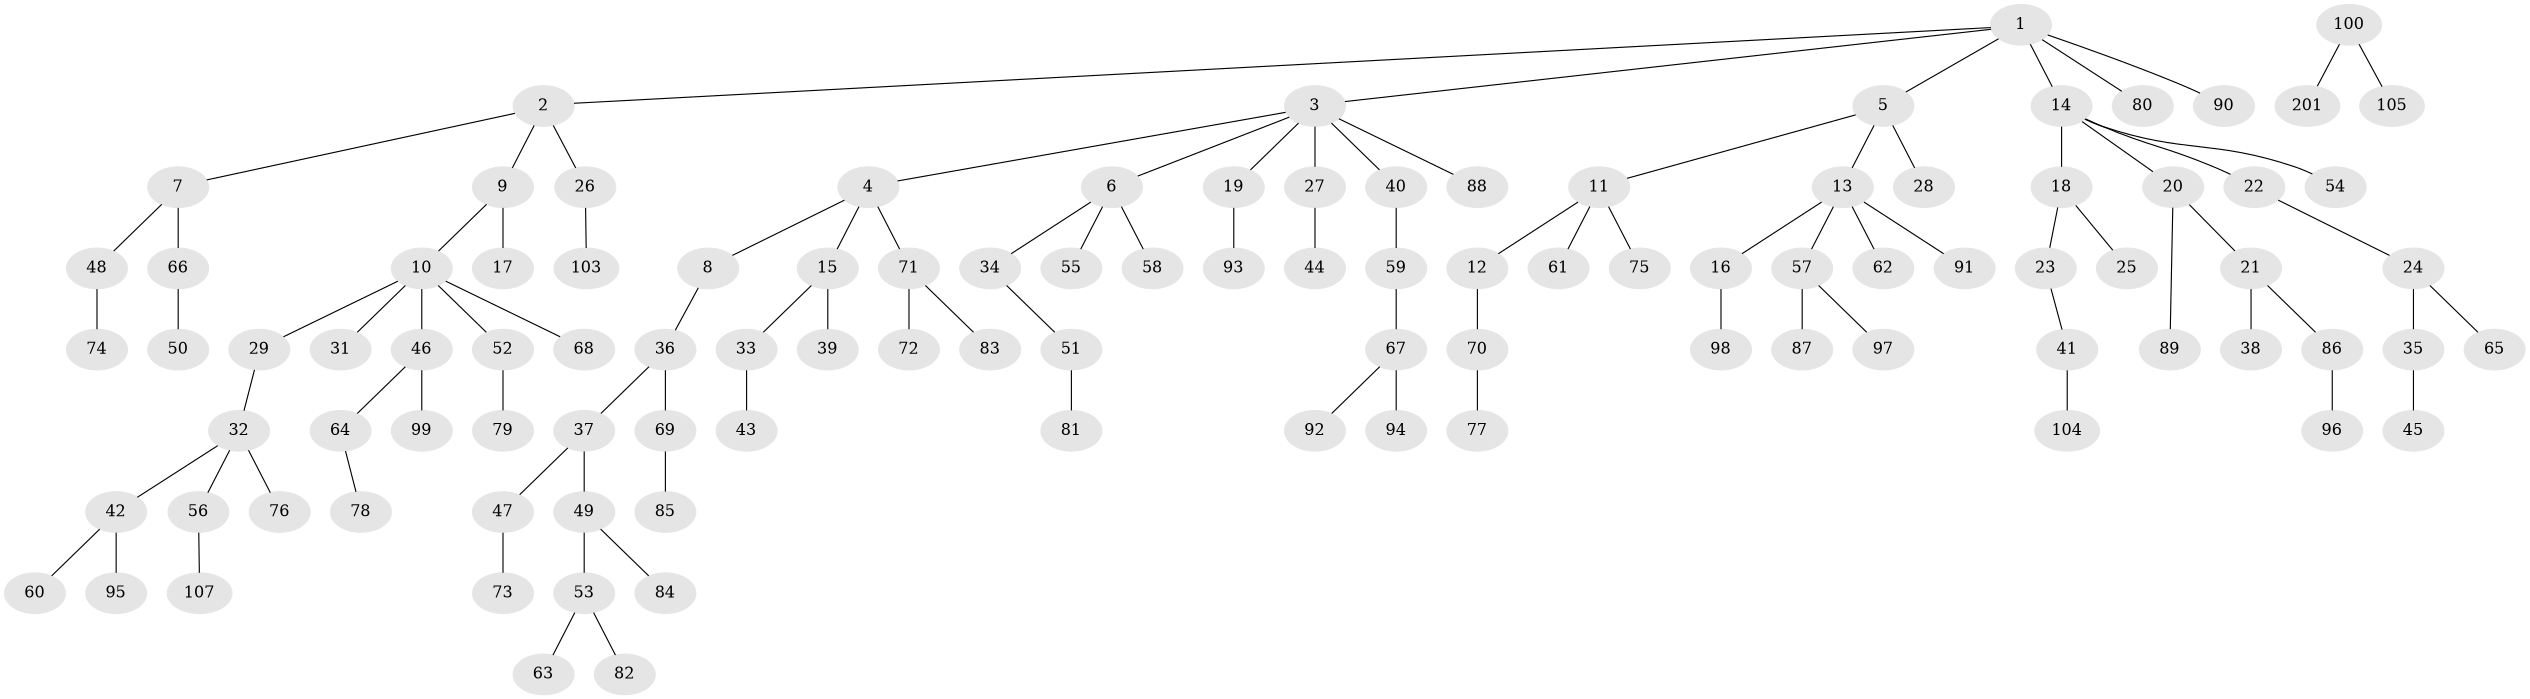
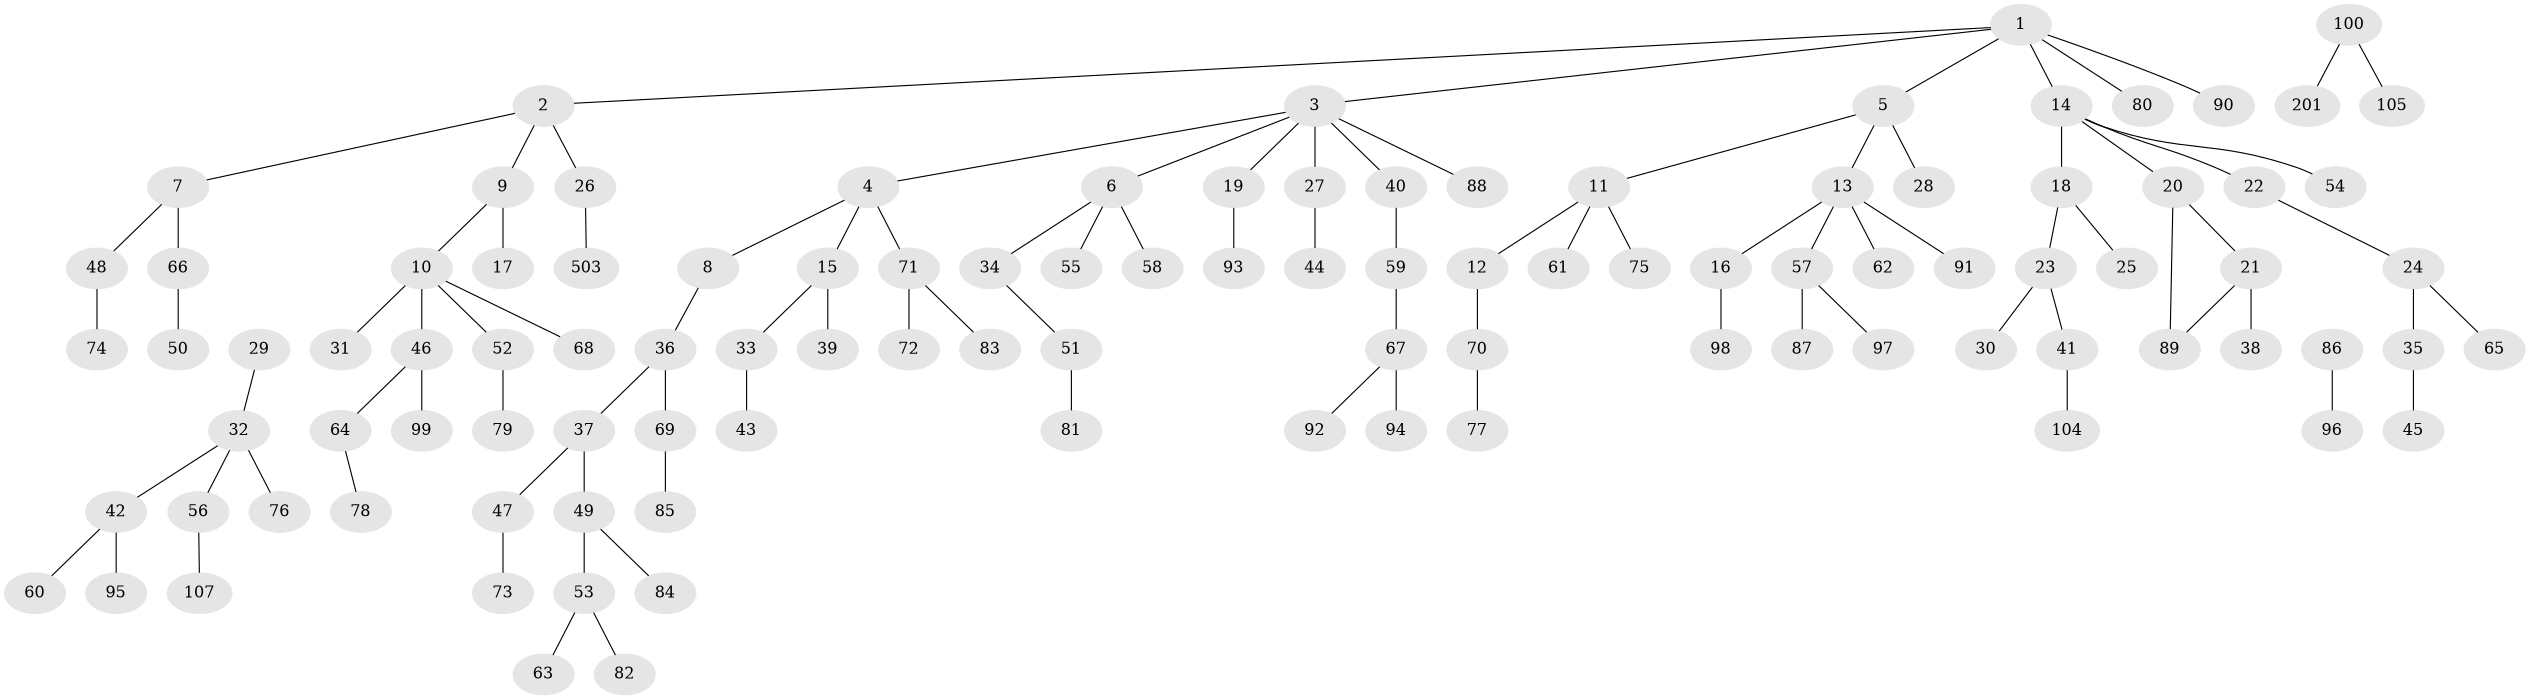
node "103": label "103" -> "503"
edge "10" -- "29": removed
edge "21" -- "86": now "21" -- "89"
node "30": added
